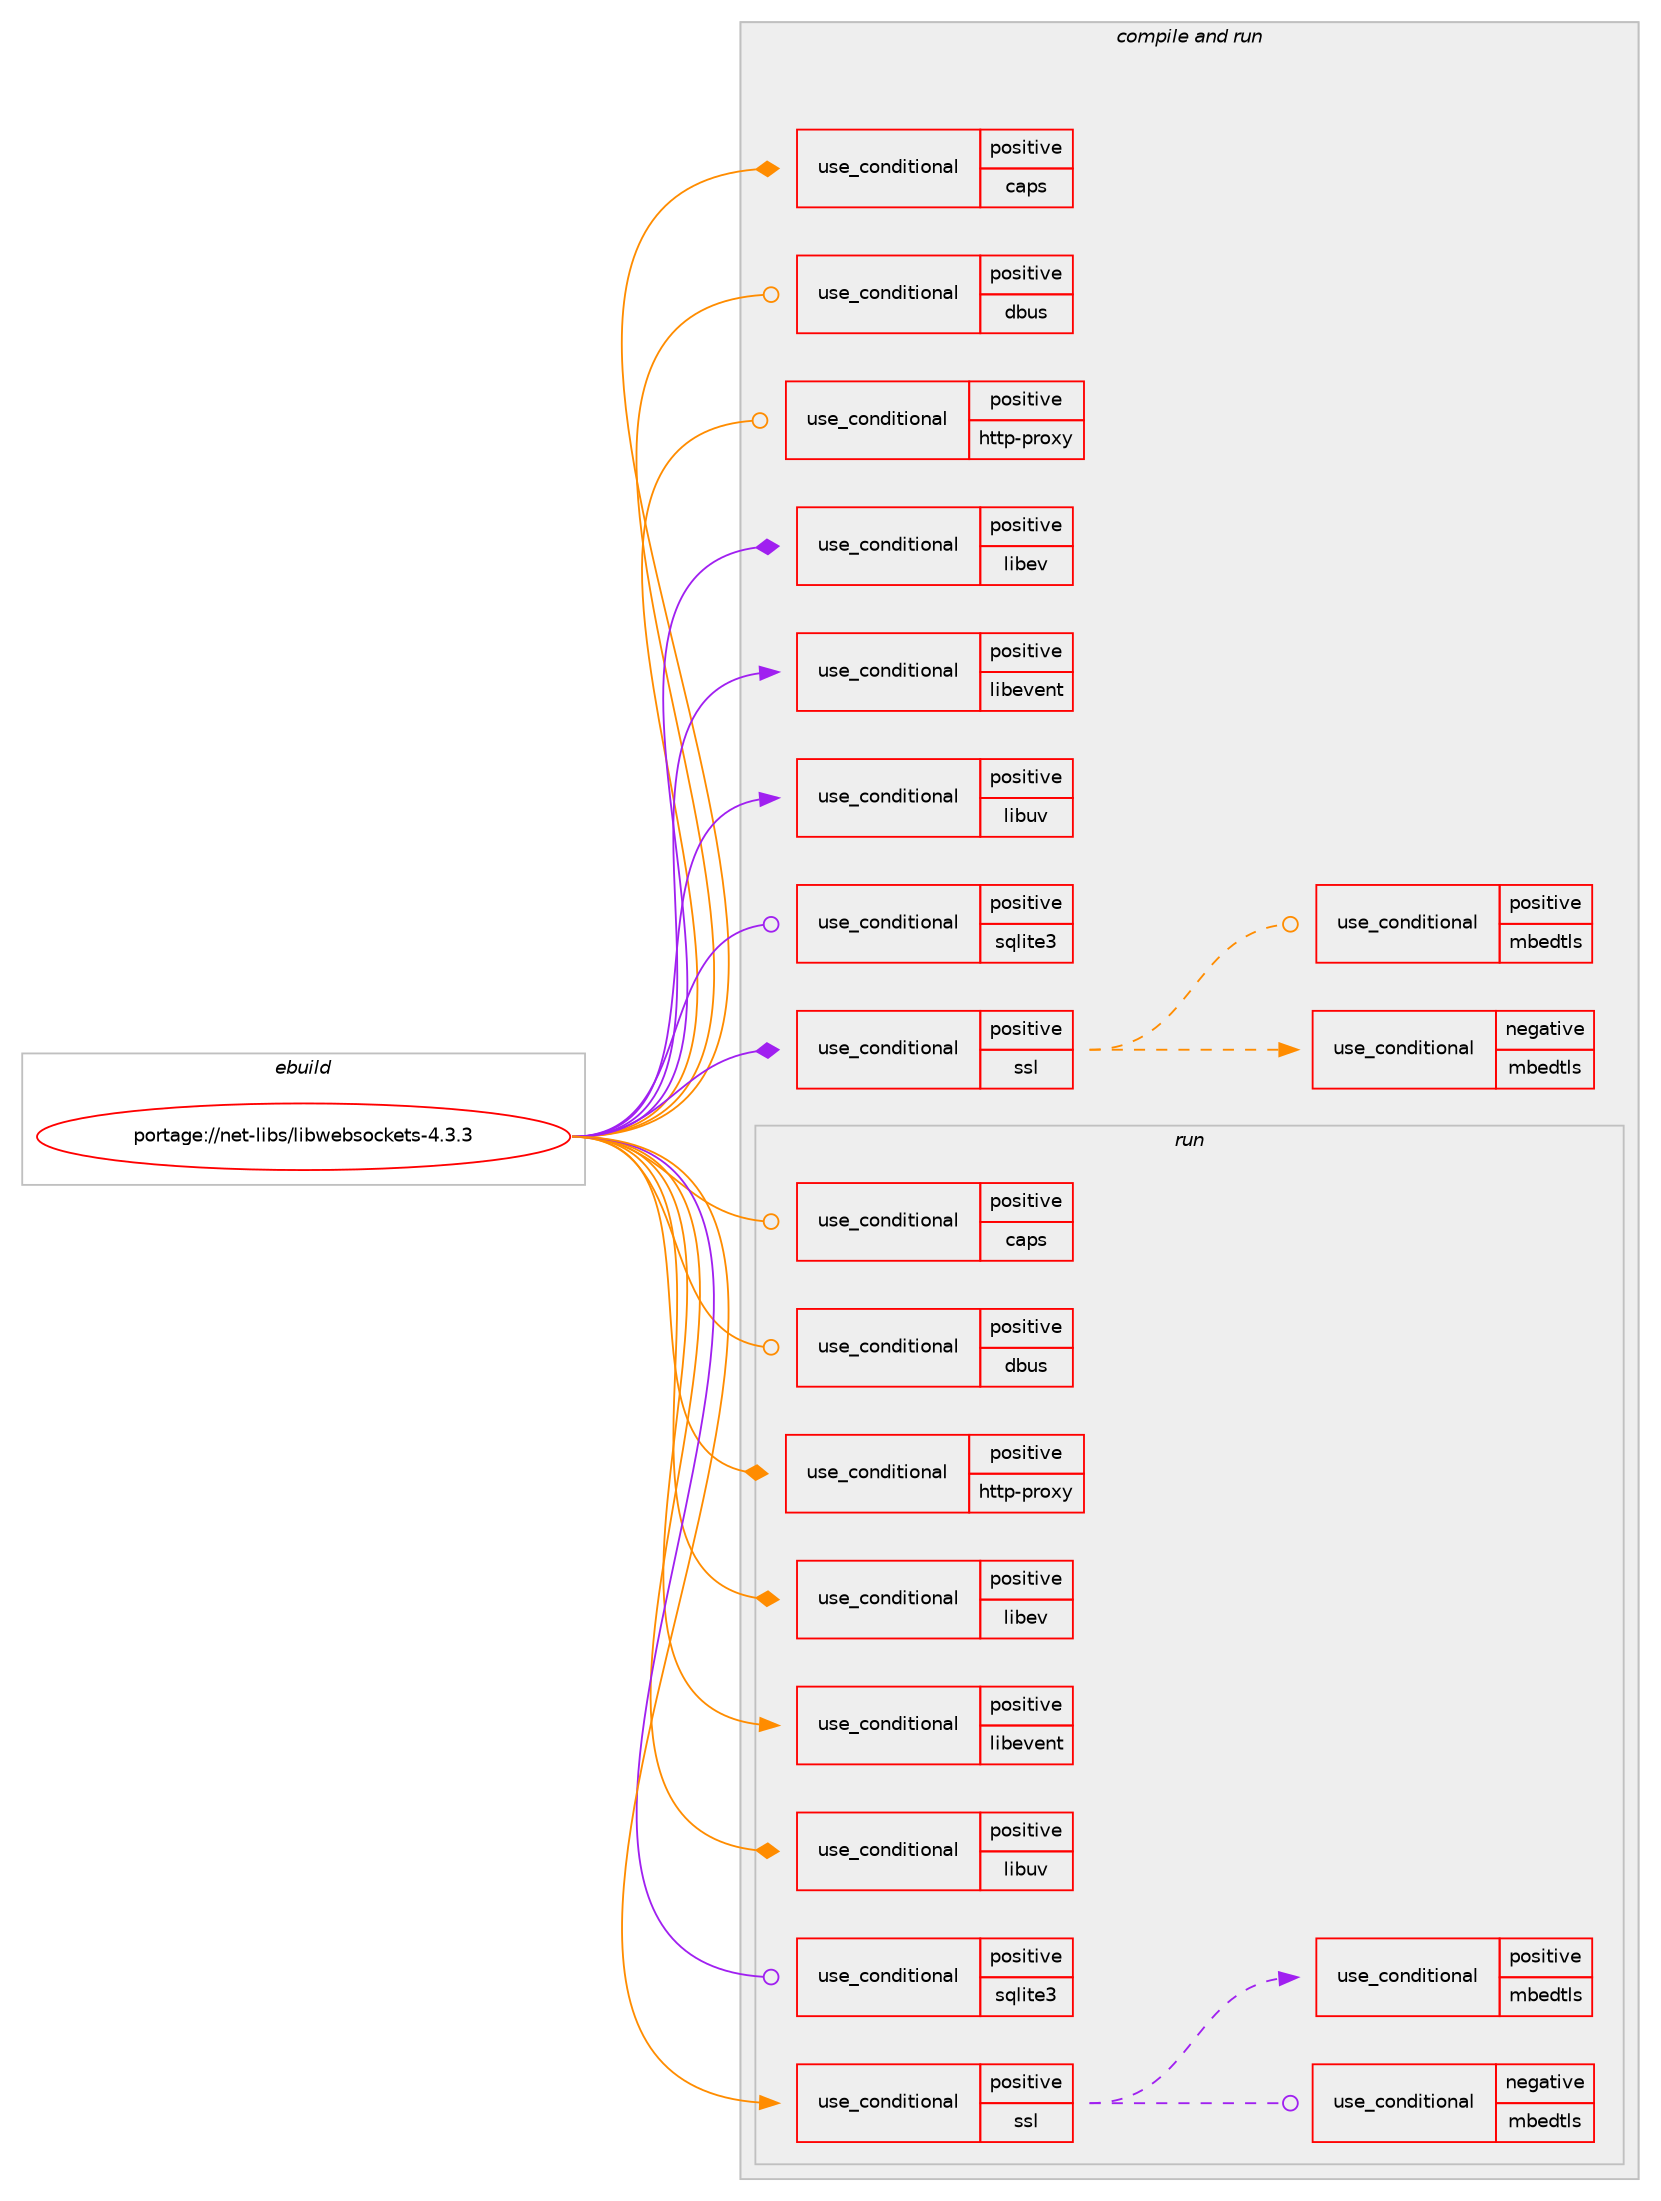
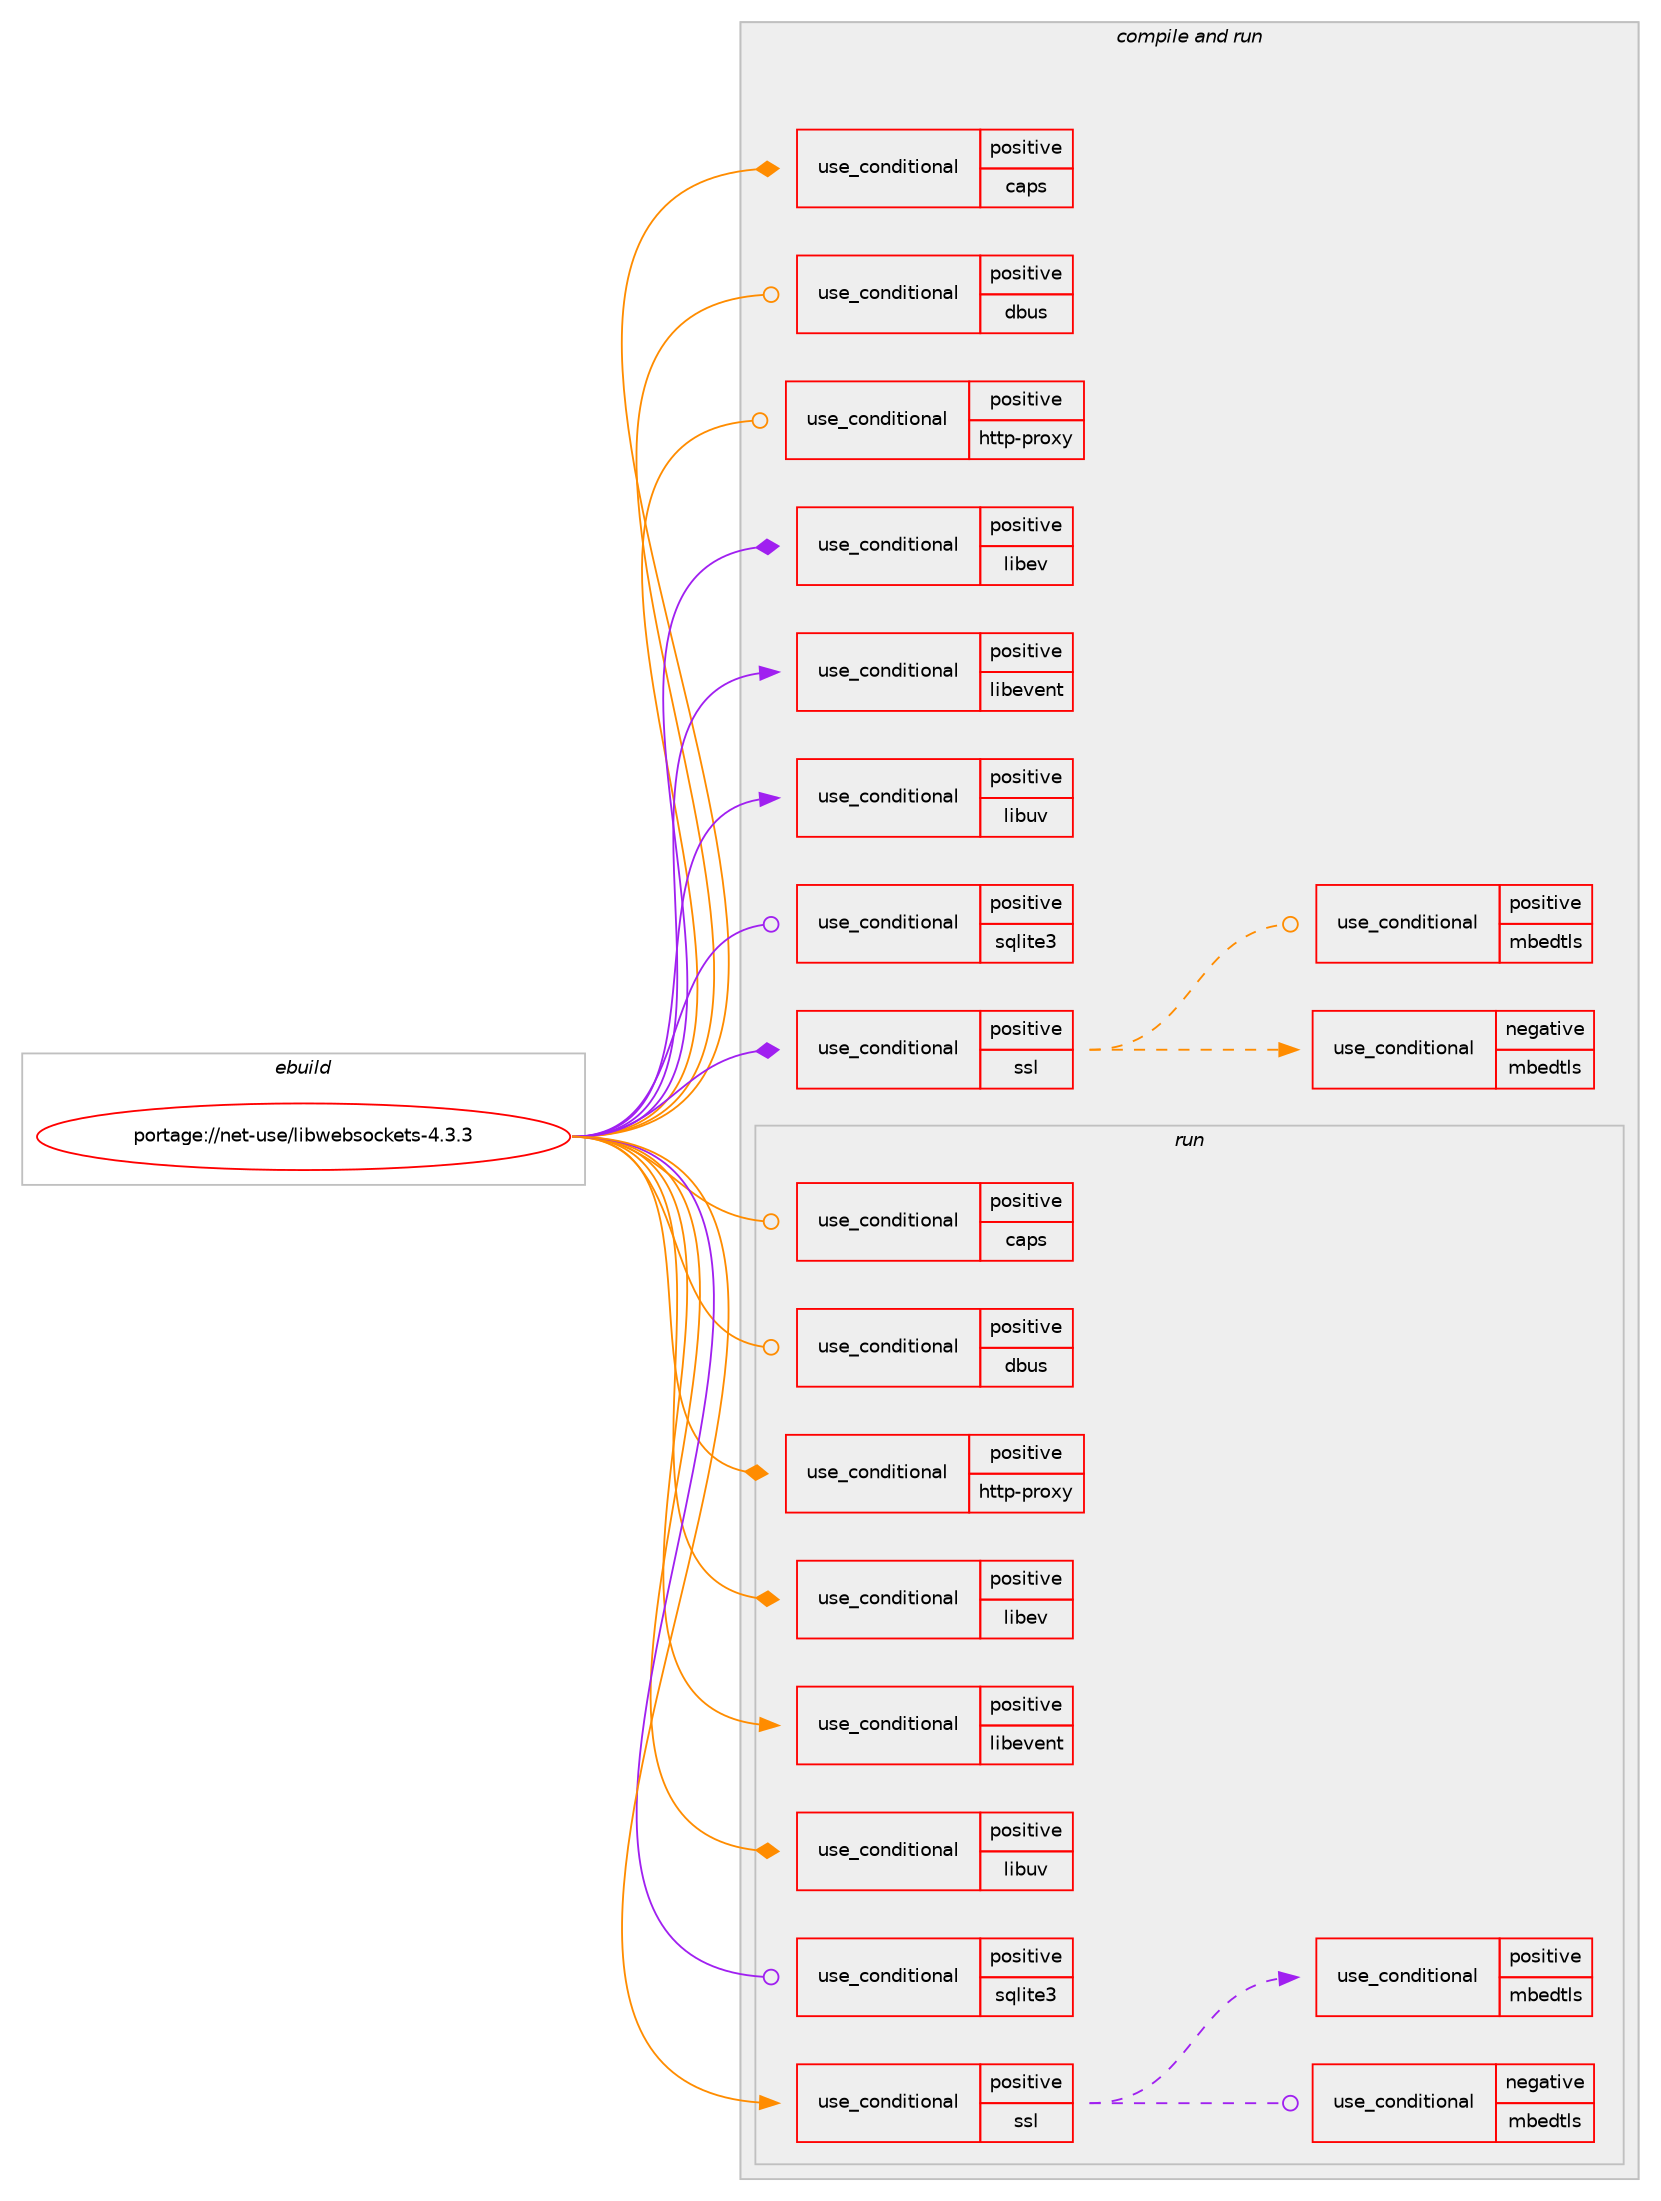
node "portage://net-libs/libwebsockets-4.3.3": label "portage://net-libs/libwebsockets-4.3.3" -> "portage://net-use/libwebsockets-4.3.3"
